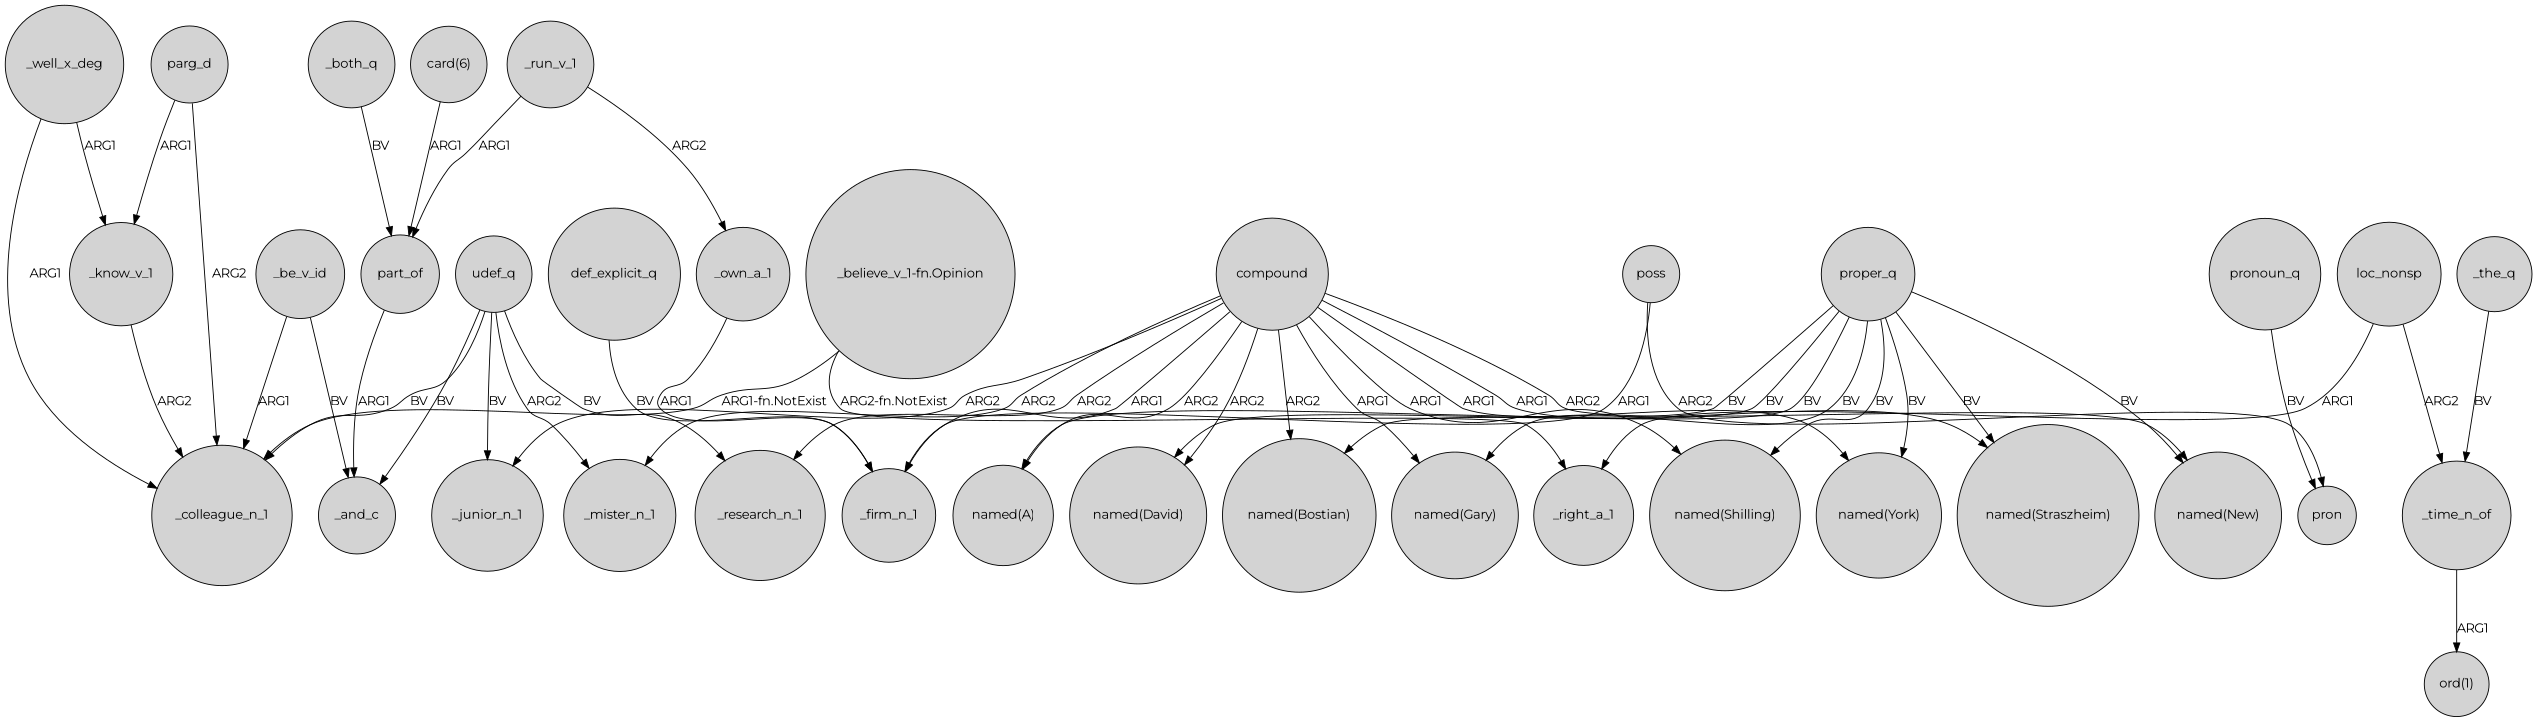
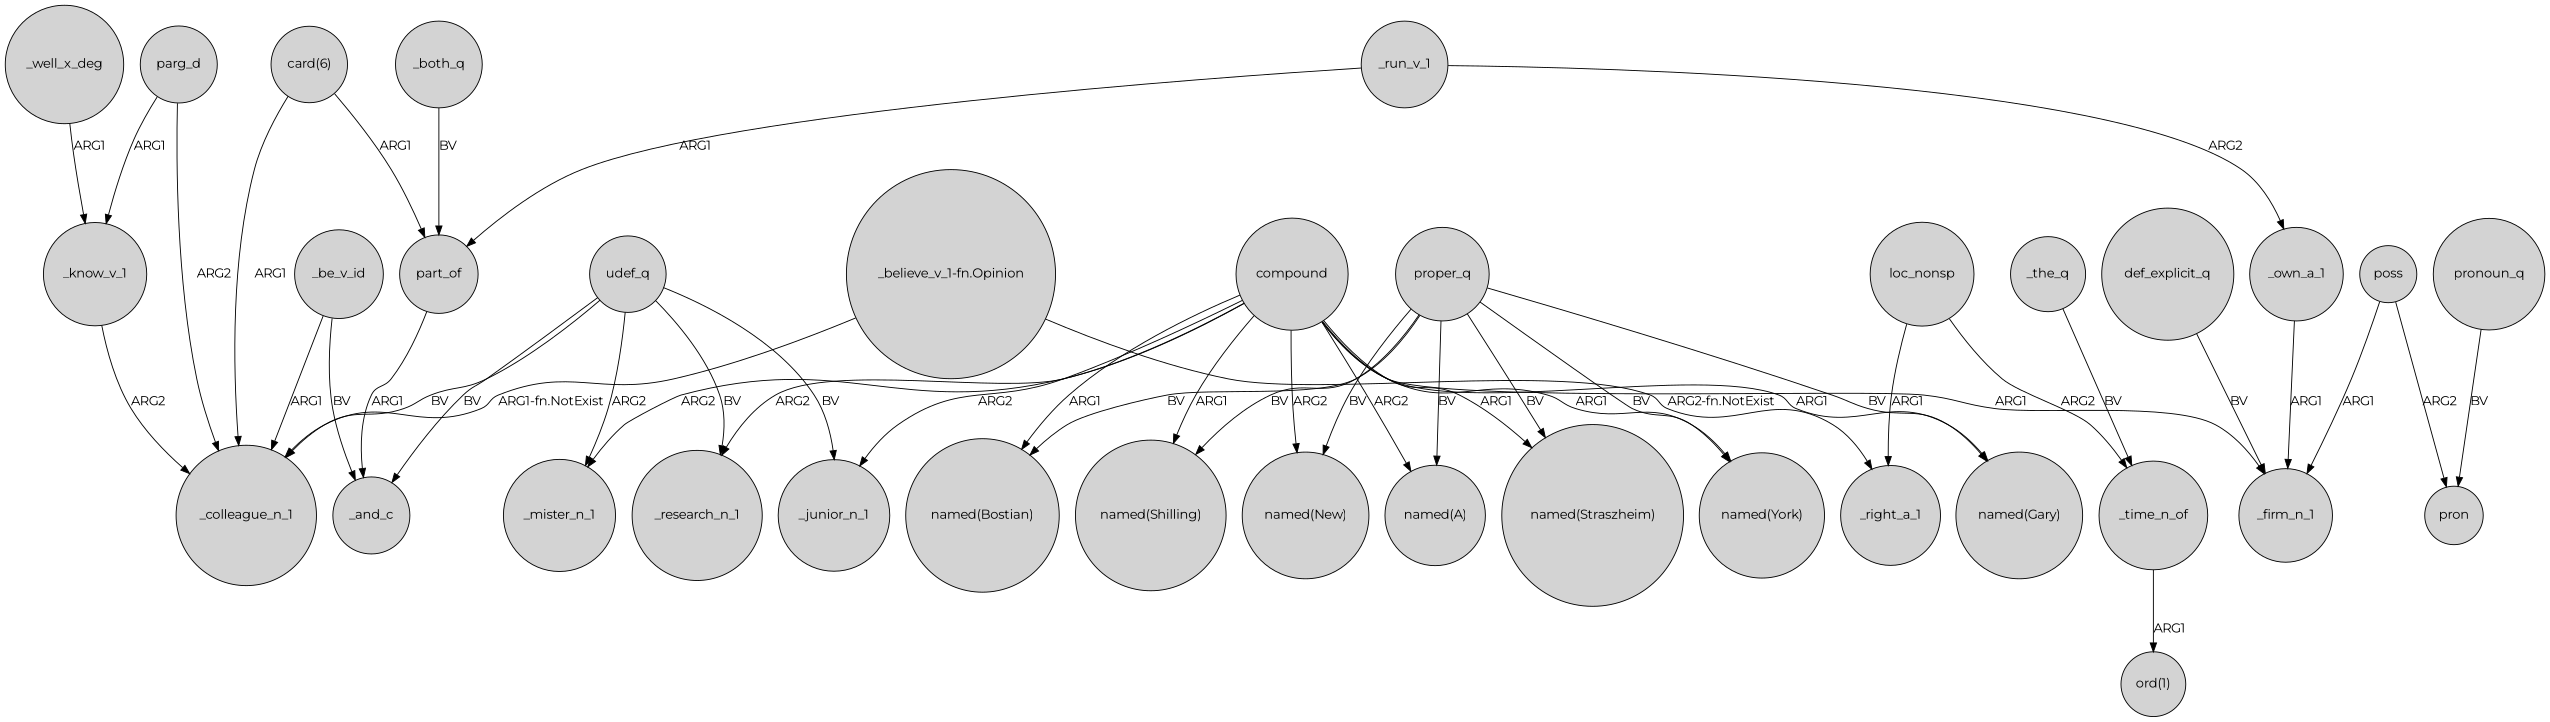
edge "_well_x_deg" -> "_colleague_n_1": now "card(6)" -> "_colleague_n_1"
edge "compound" -> "named(Bostian)": label "ARG2" -> "ARG1"
node "named(David)": removed
